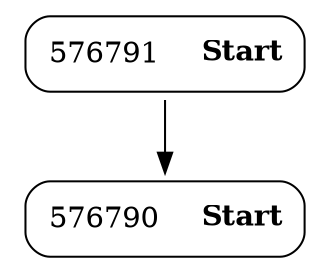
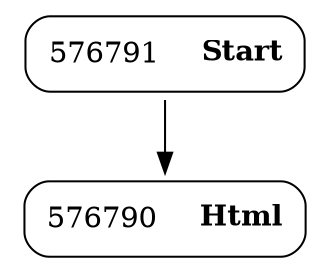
node "576790": text "Start" -> "Html"
